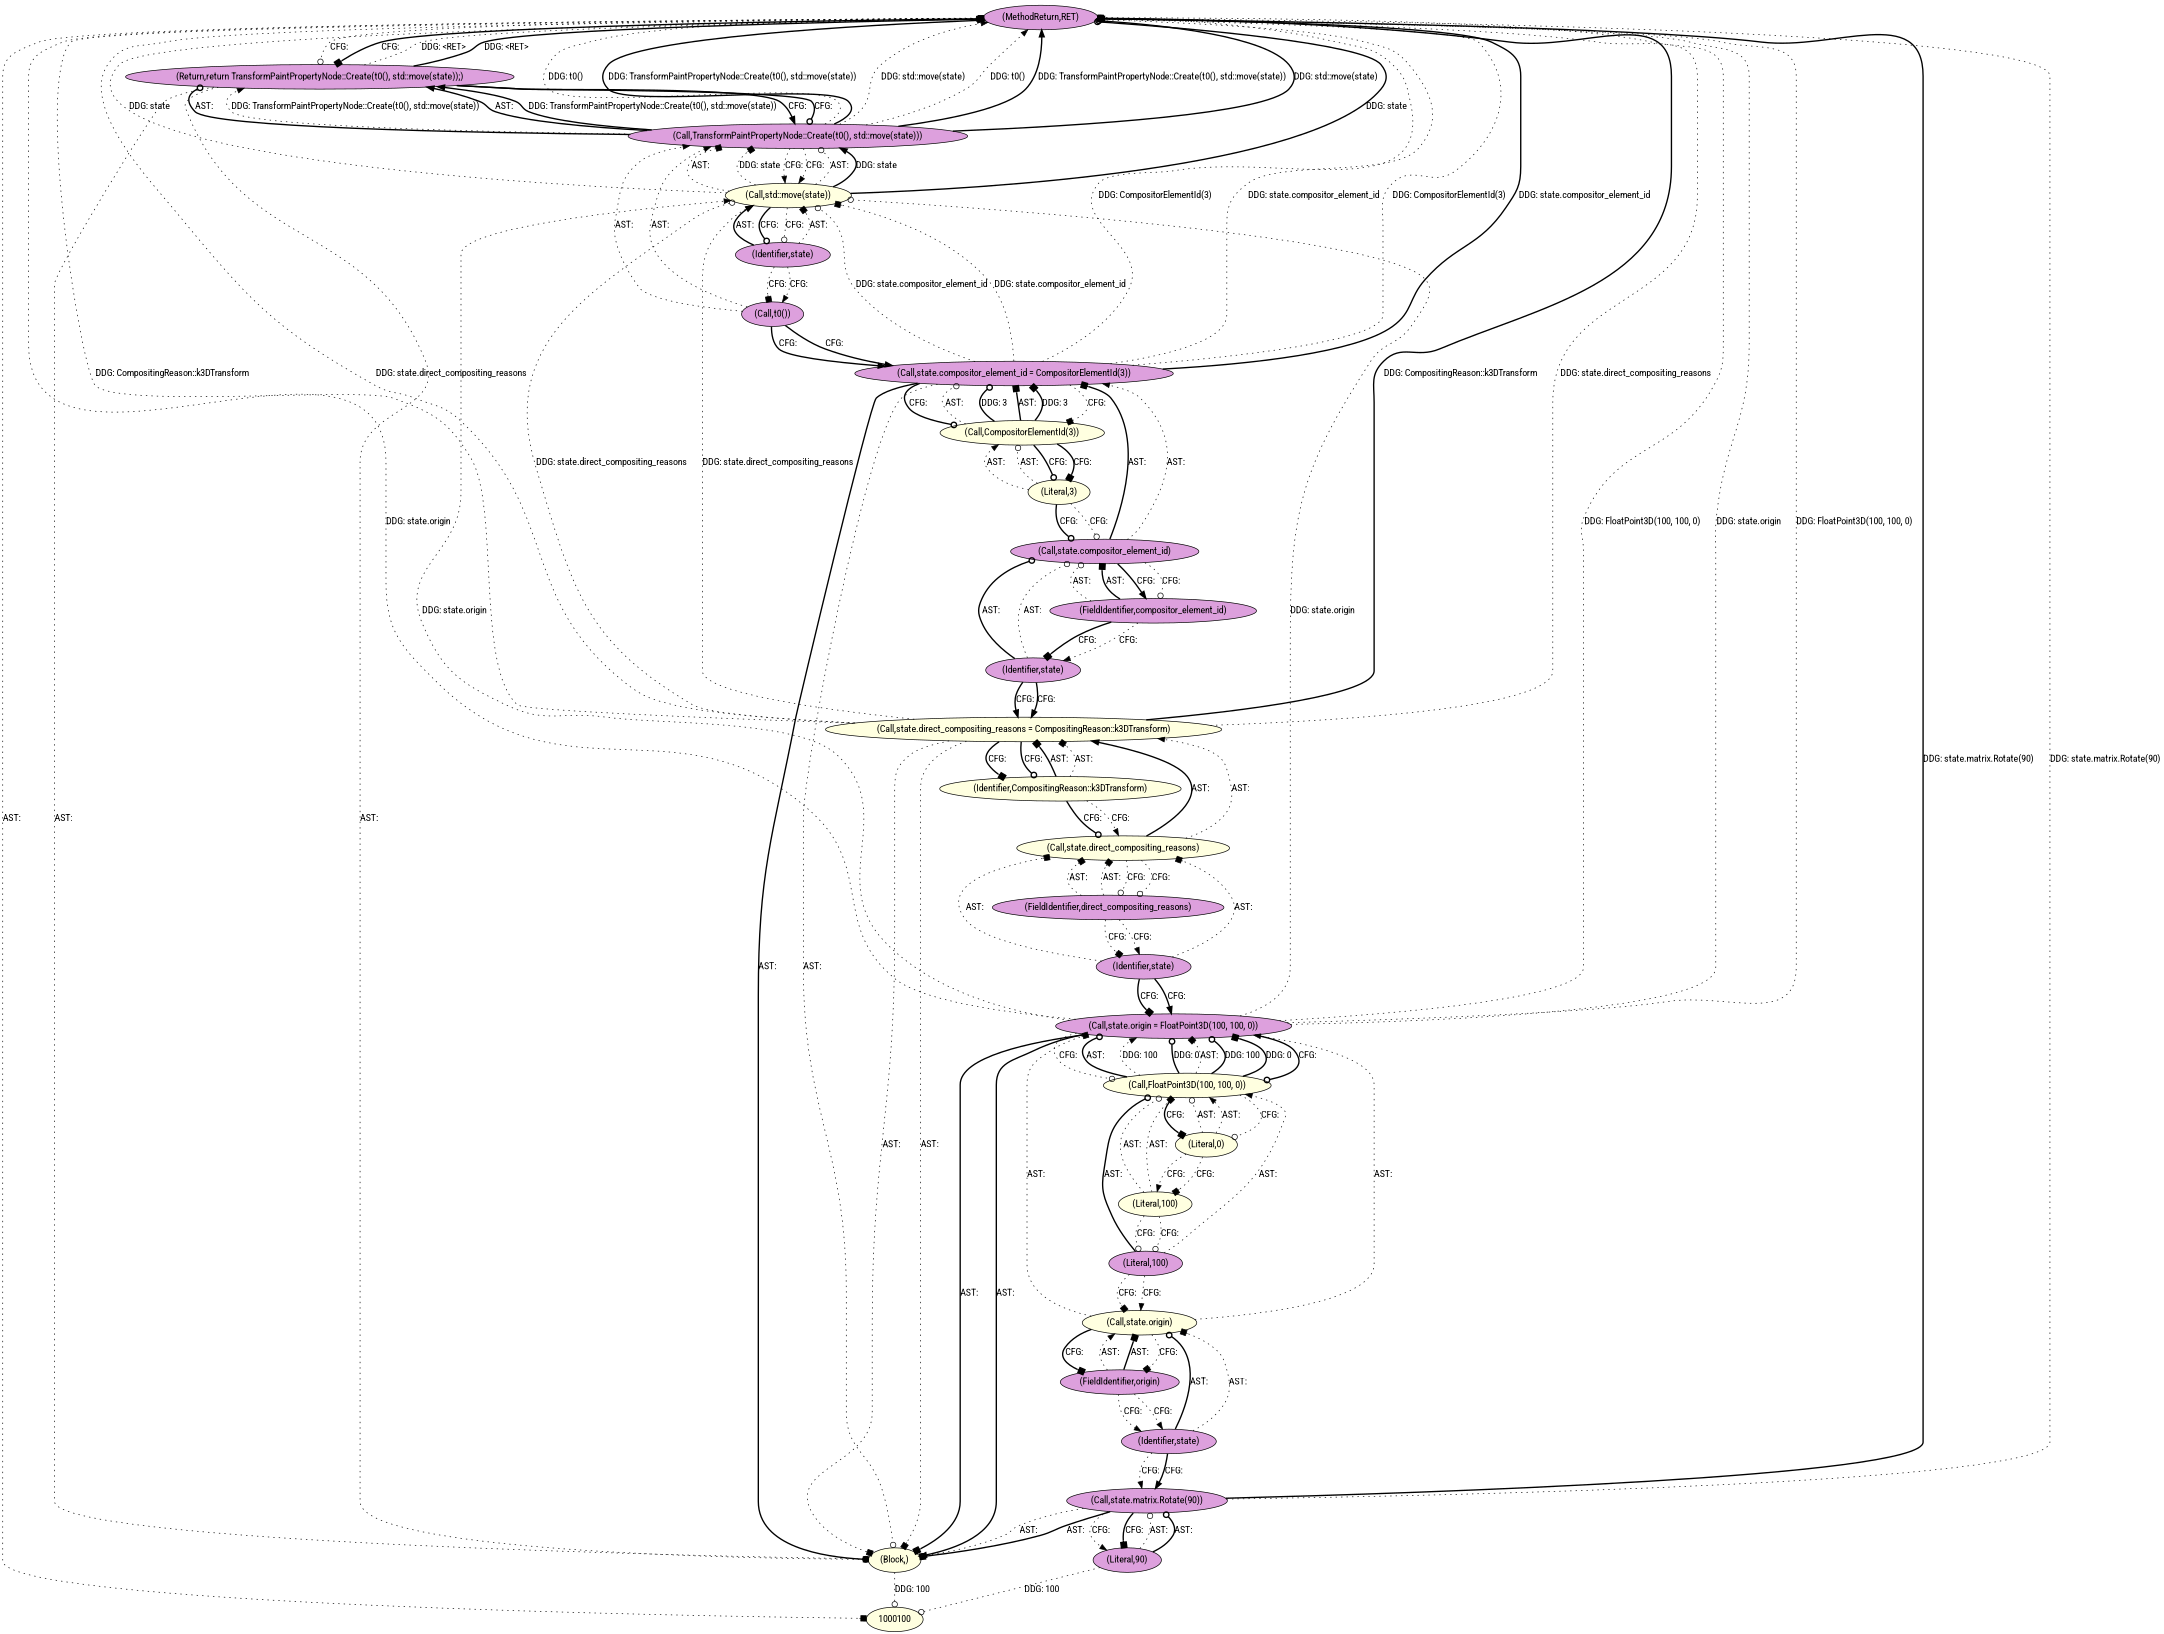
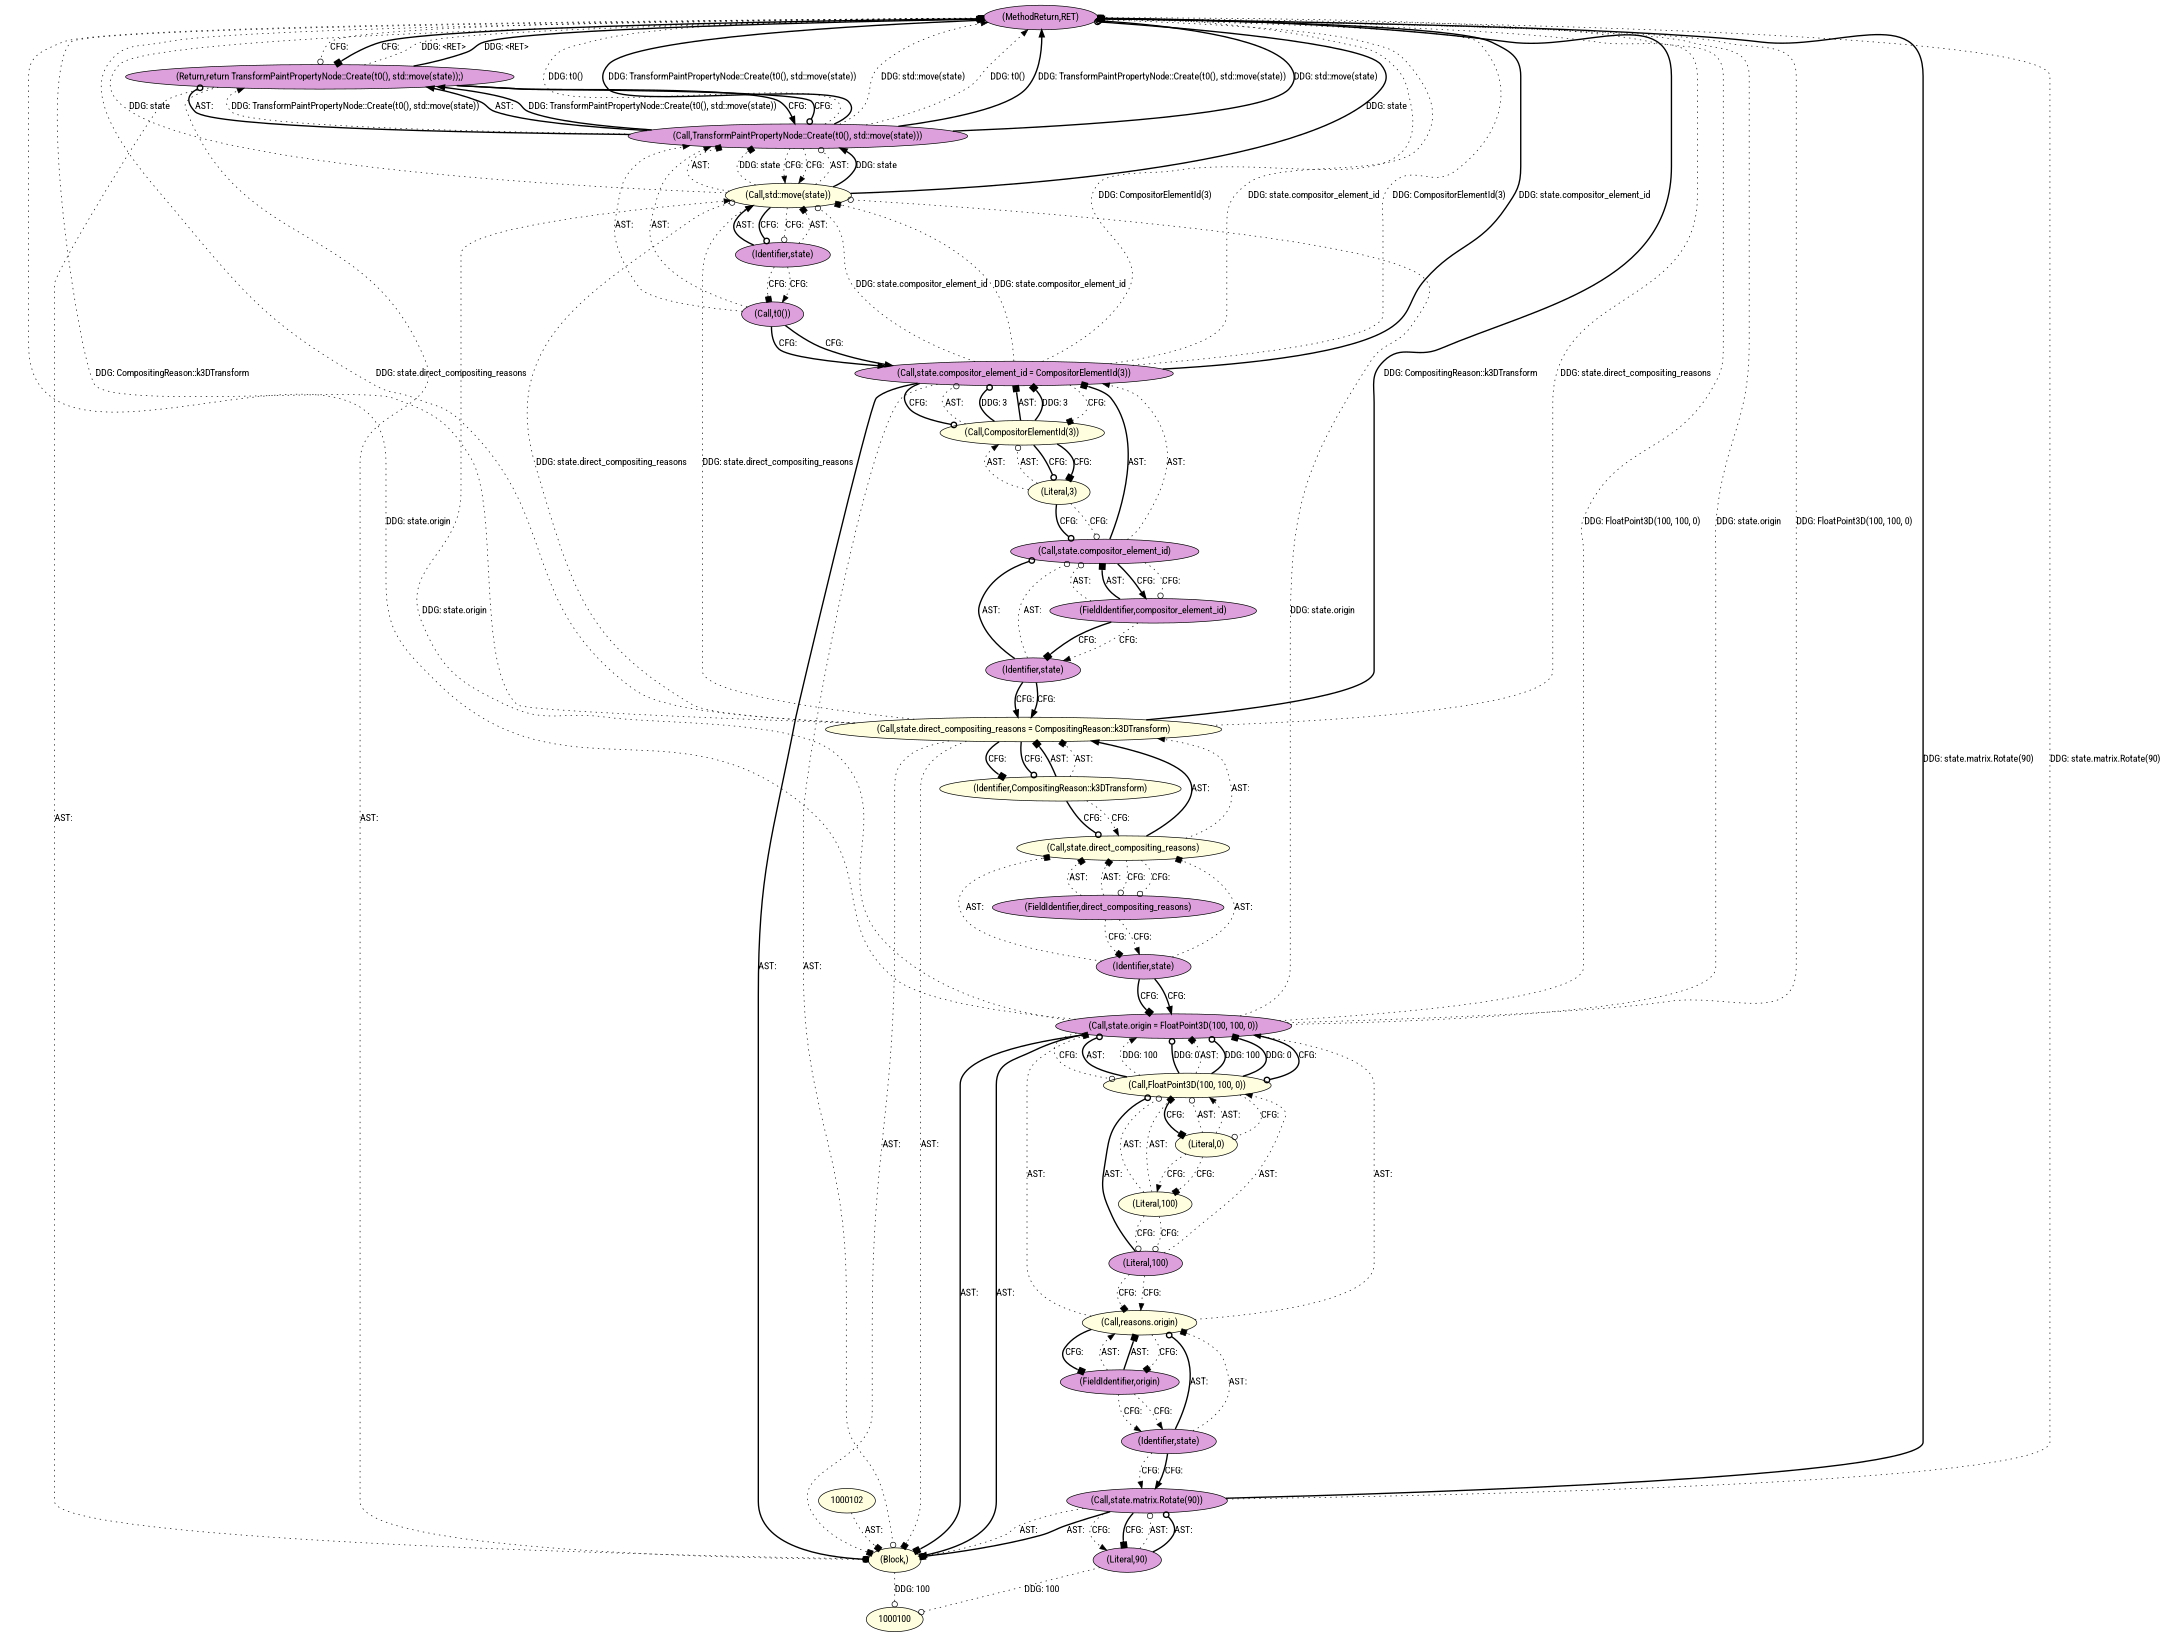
edge "(MethodReturn,RET)" -> "1000100": removed, label "AST:"
node "(Call,state.origin)": label "(Call,state.origin)" -> "(Call,reasons.origin)"
node "1000102": added
